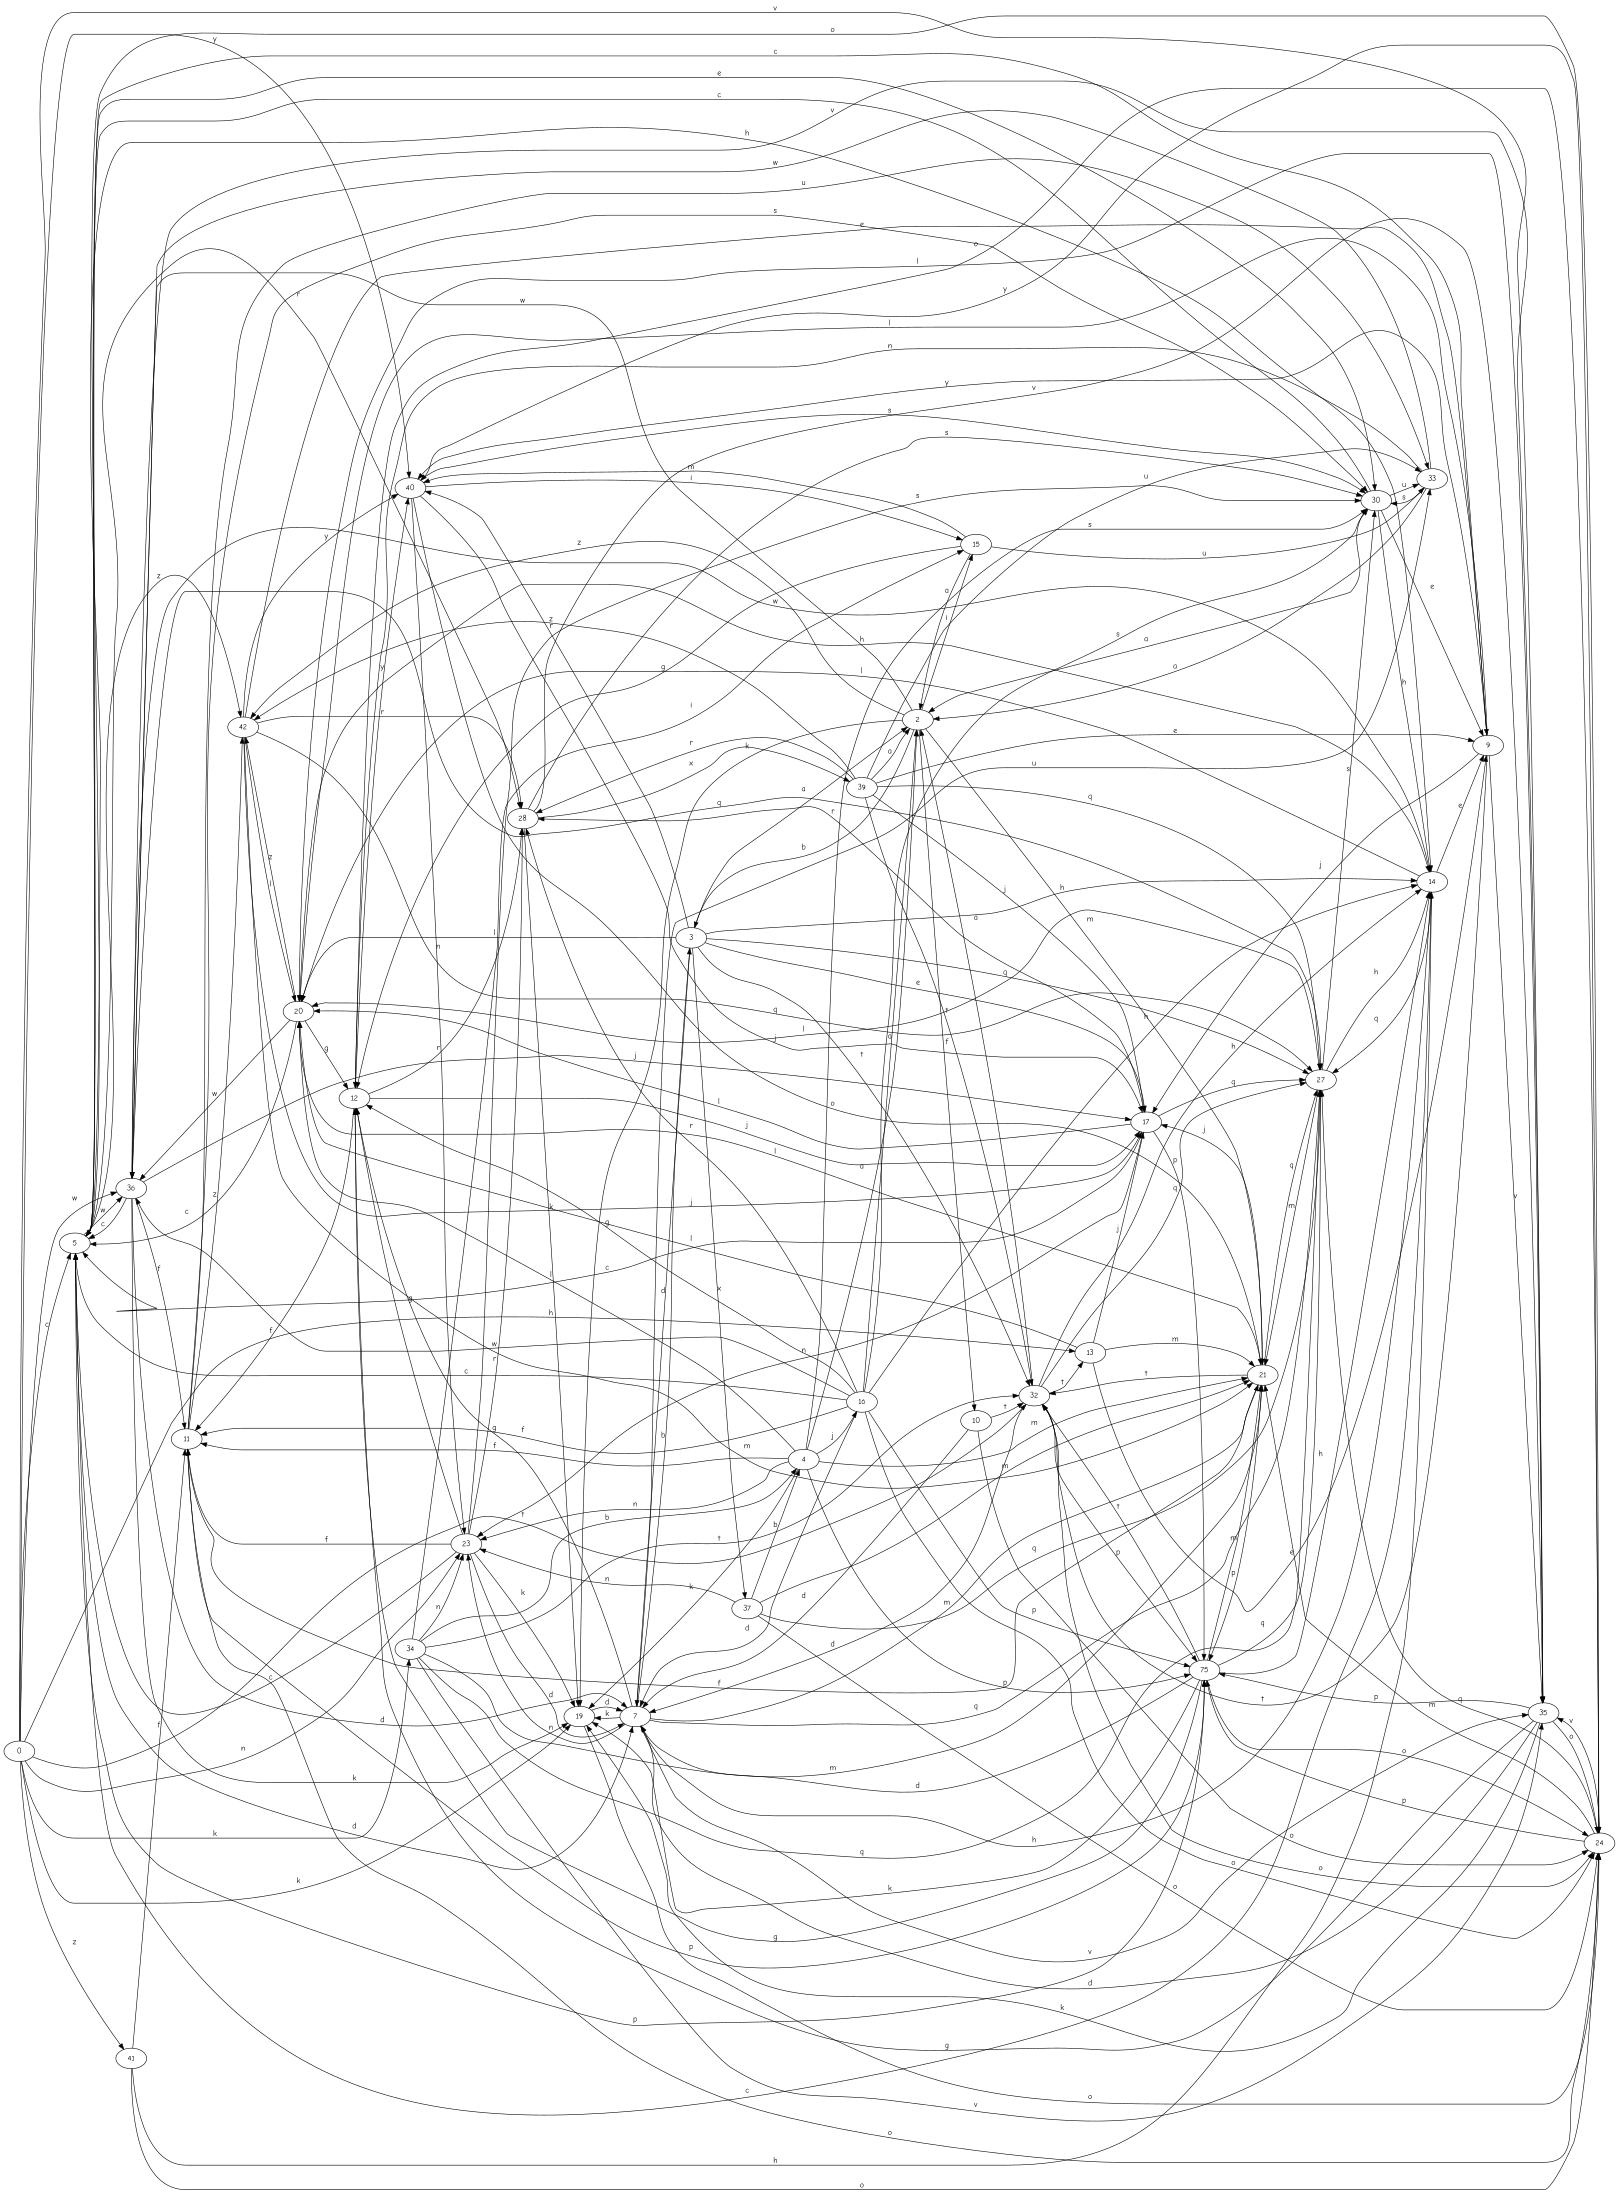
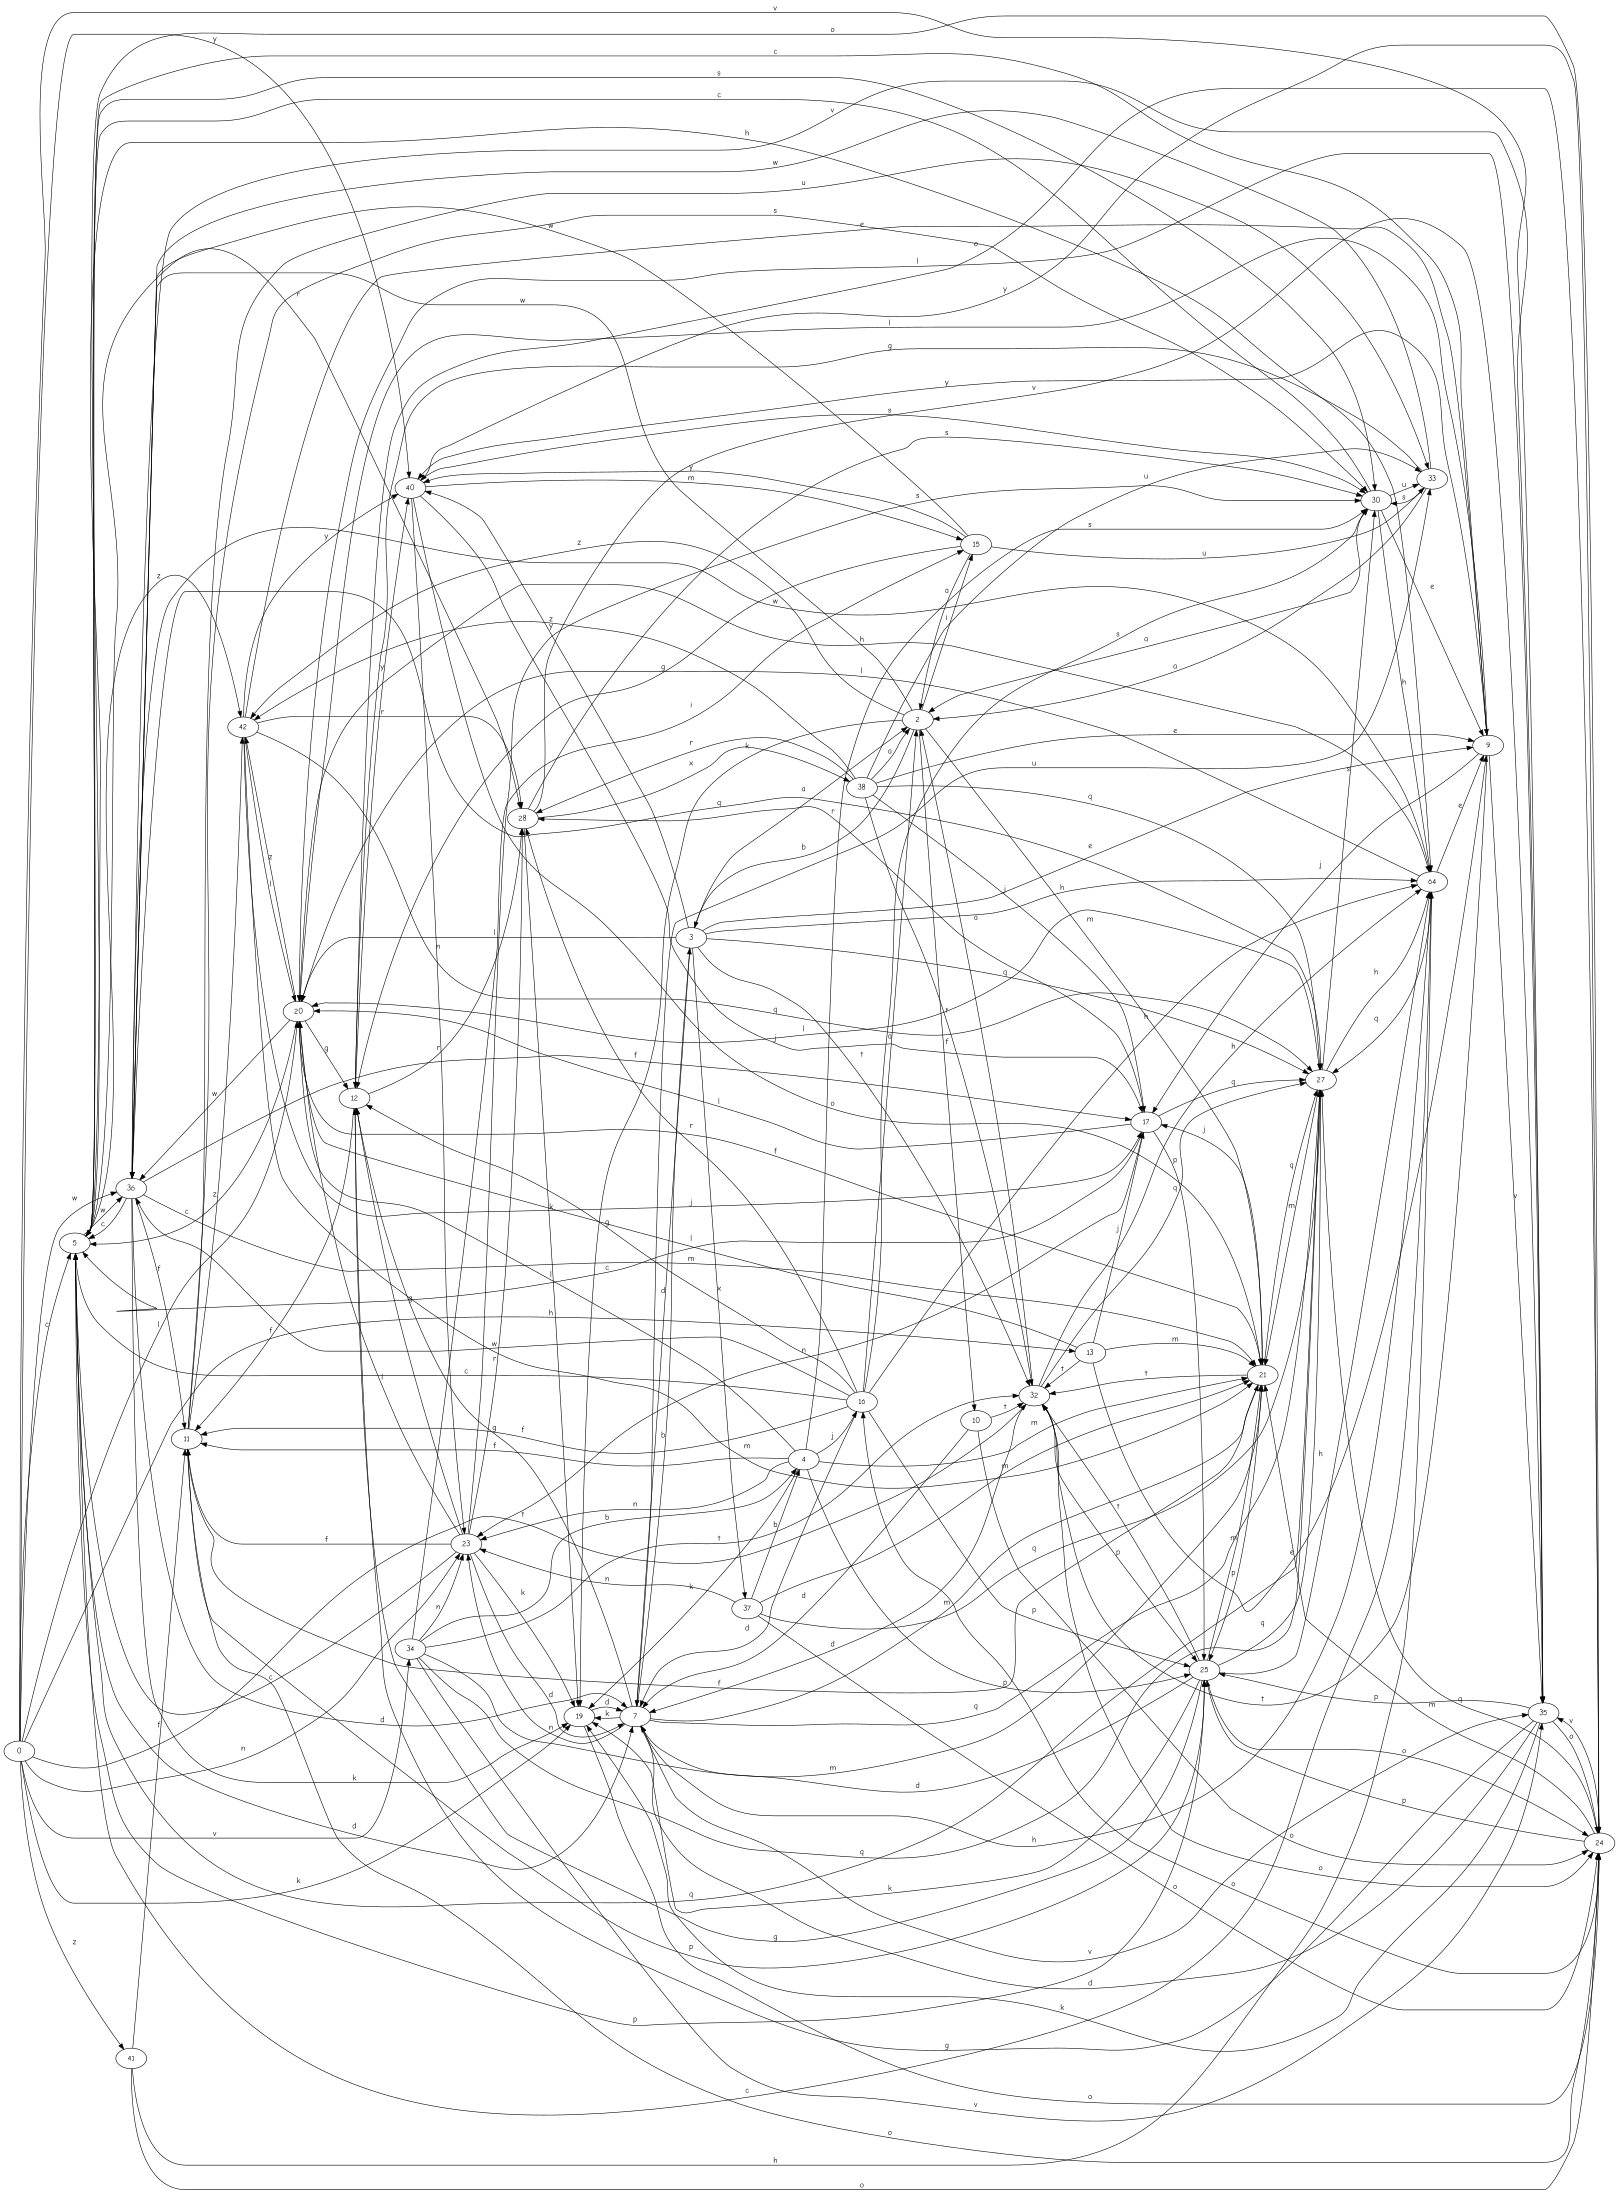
edge "5" -> "30": label "e" -> "s"
edge "15" -> "36": added, label "w"
edge "33" -> "12": label "n" -> "g"
edge "15" -> "40": label "m" -> "y"
edge "40" -> "15": label "i" -> "m"
edge "3" -> "40": label "r" -> "y"
node "39": label "39" -> "38"
node "14": label "14" -> "64"
edge "3" -> "17": now "3" -> "9"
edge "36" -> "17": label "j" -> "f"
edge "4" -> "2": removed, label "a"
edge "12" -> "17": removed, label "j"
edge "21" -> "20": label "l" -> "f"
edge "36" -> "21": added, label "m"
edge "23" -> "20": added, label "l"
edge "0" -> "20": added, label "l"
edge "32" -> "13": reversed
node "75": label "75" -> "25"
edge "16" -> "24": reversed
edge "0" -> "34": label "k" -> "v"
edge "5" -> "27": added, label "q"
